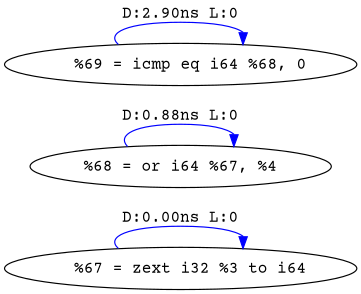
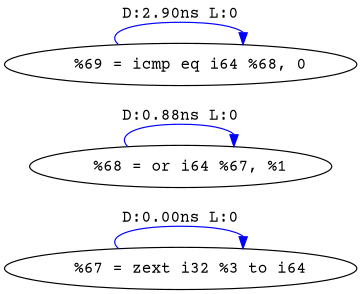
node "%68 = or i64 %67, %4": label "%68 = or i64 %67, %4" -> "%68 = or i64 %67, %1"
